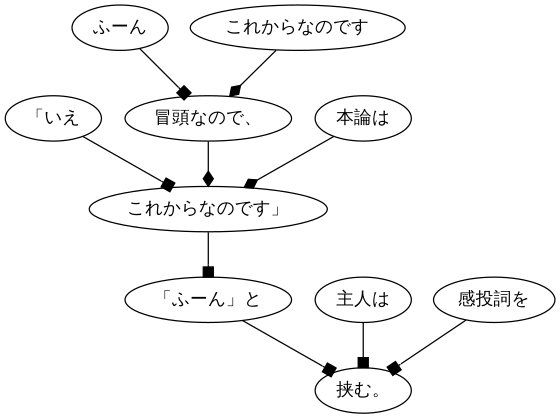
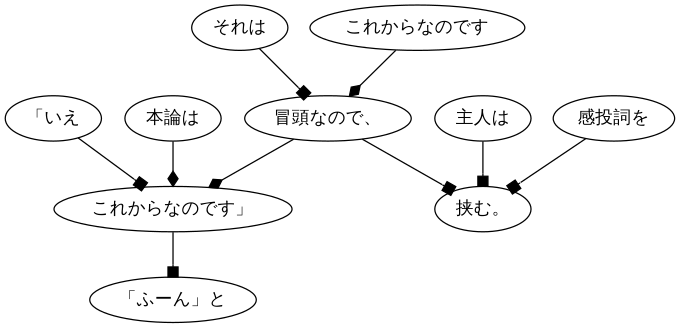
node "ふーん": label "ふーん" -> "それは"
edge "「ふーん」と" -> "挟む。": now "冒頭なので、" -> "挟む。"
